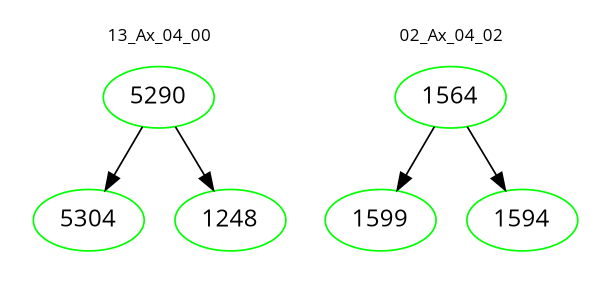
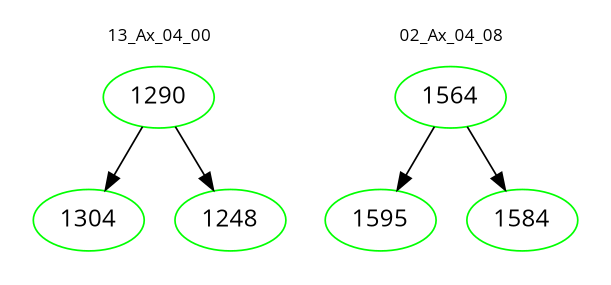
cluster "02_Ax_04_02": label "02_Ax_04_02" -> "02_Ax_04_08"
node "5290": label "5290" -> "1290"
node "5304": label "5304" -> "1304"
node "1599": label "1599" -> "1595"
node "1594": label "1594" -> "1584"
